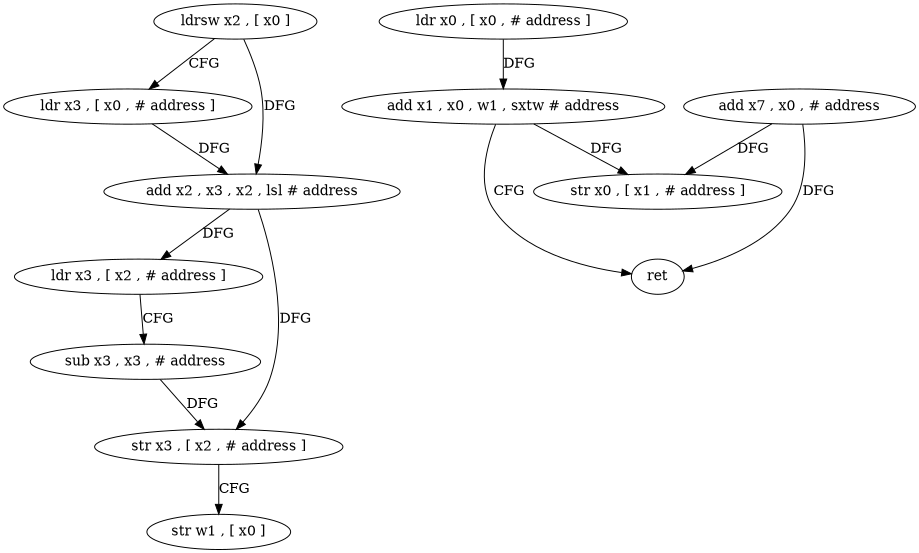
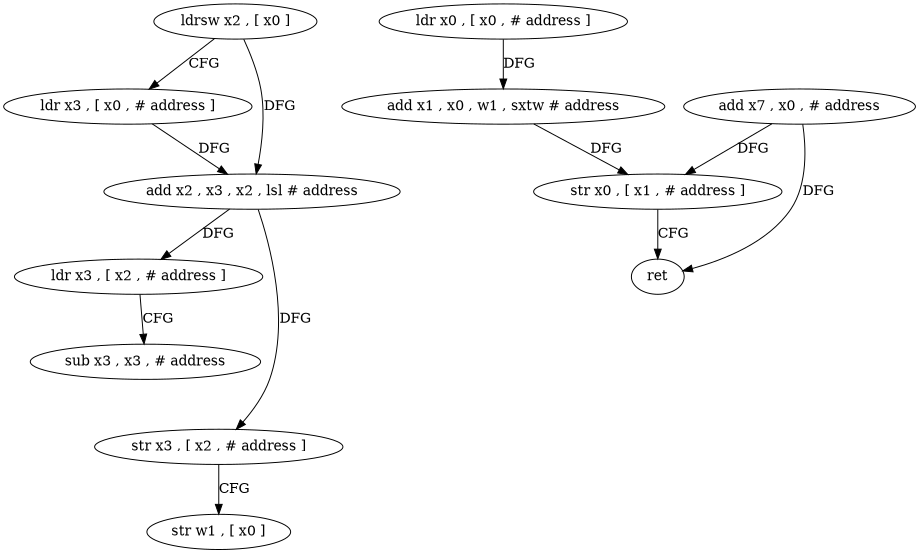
edge "add x1 , x0 , w1 , sxtw # address" -> "ret": now "str x0 , [ x1 , # address ]" -> "ret"
edge "sub x3 , x3 , # address" -> "str x3 , [ x2 , # address ]": removed, label "DFG"
